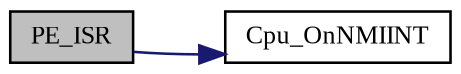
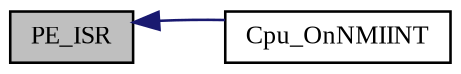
edge "PE_ISR" -> "Cpu_OnNMIINT": reversed
